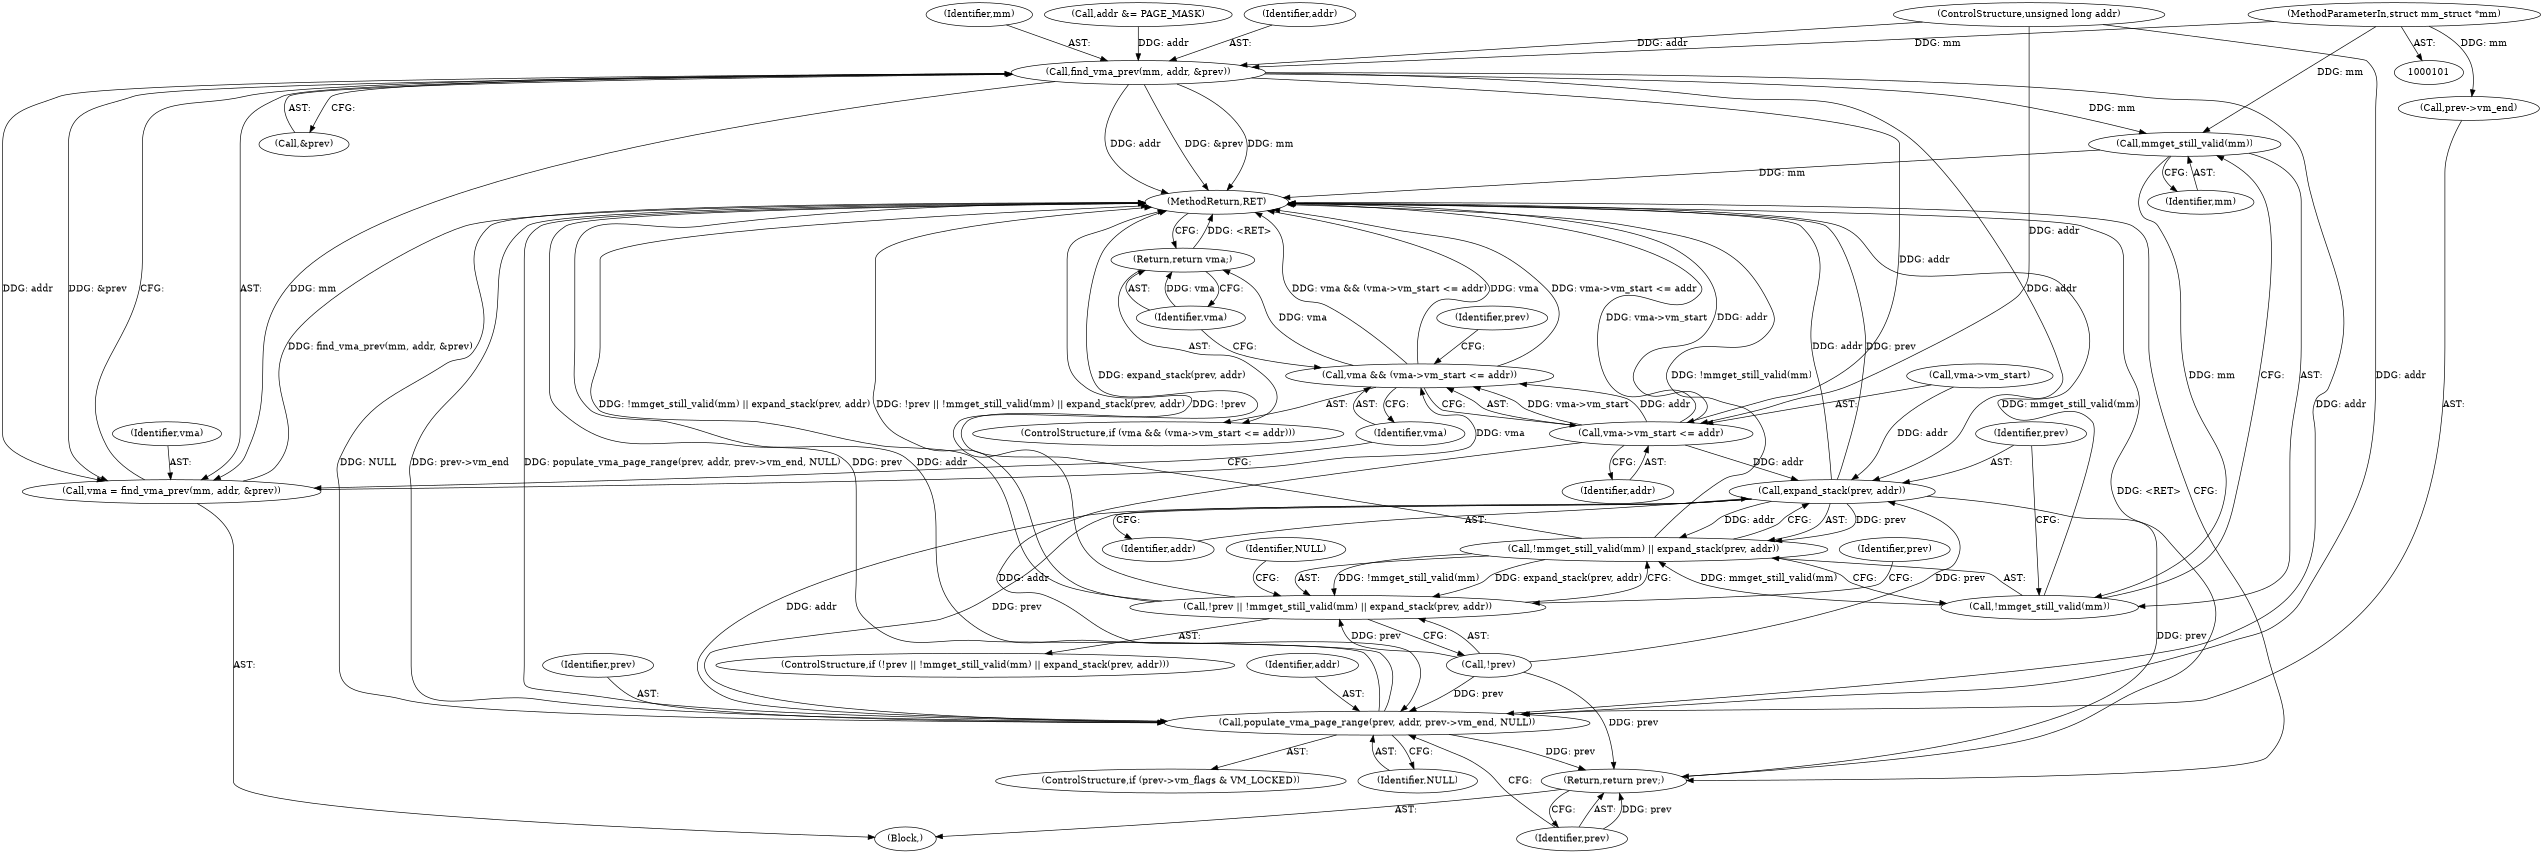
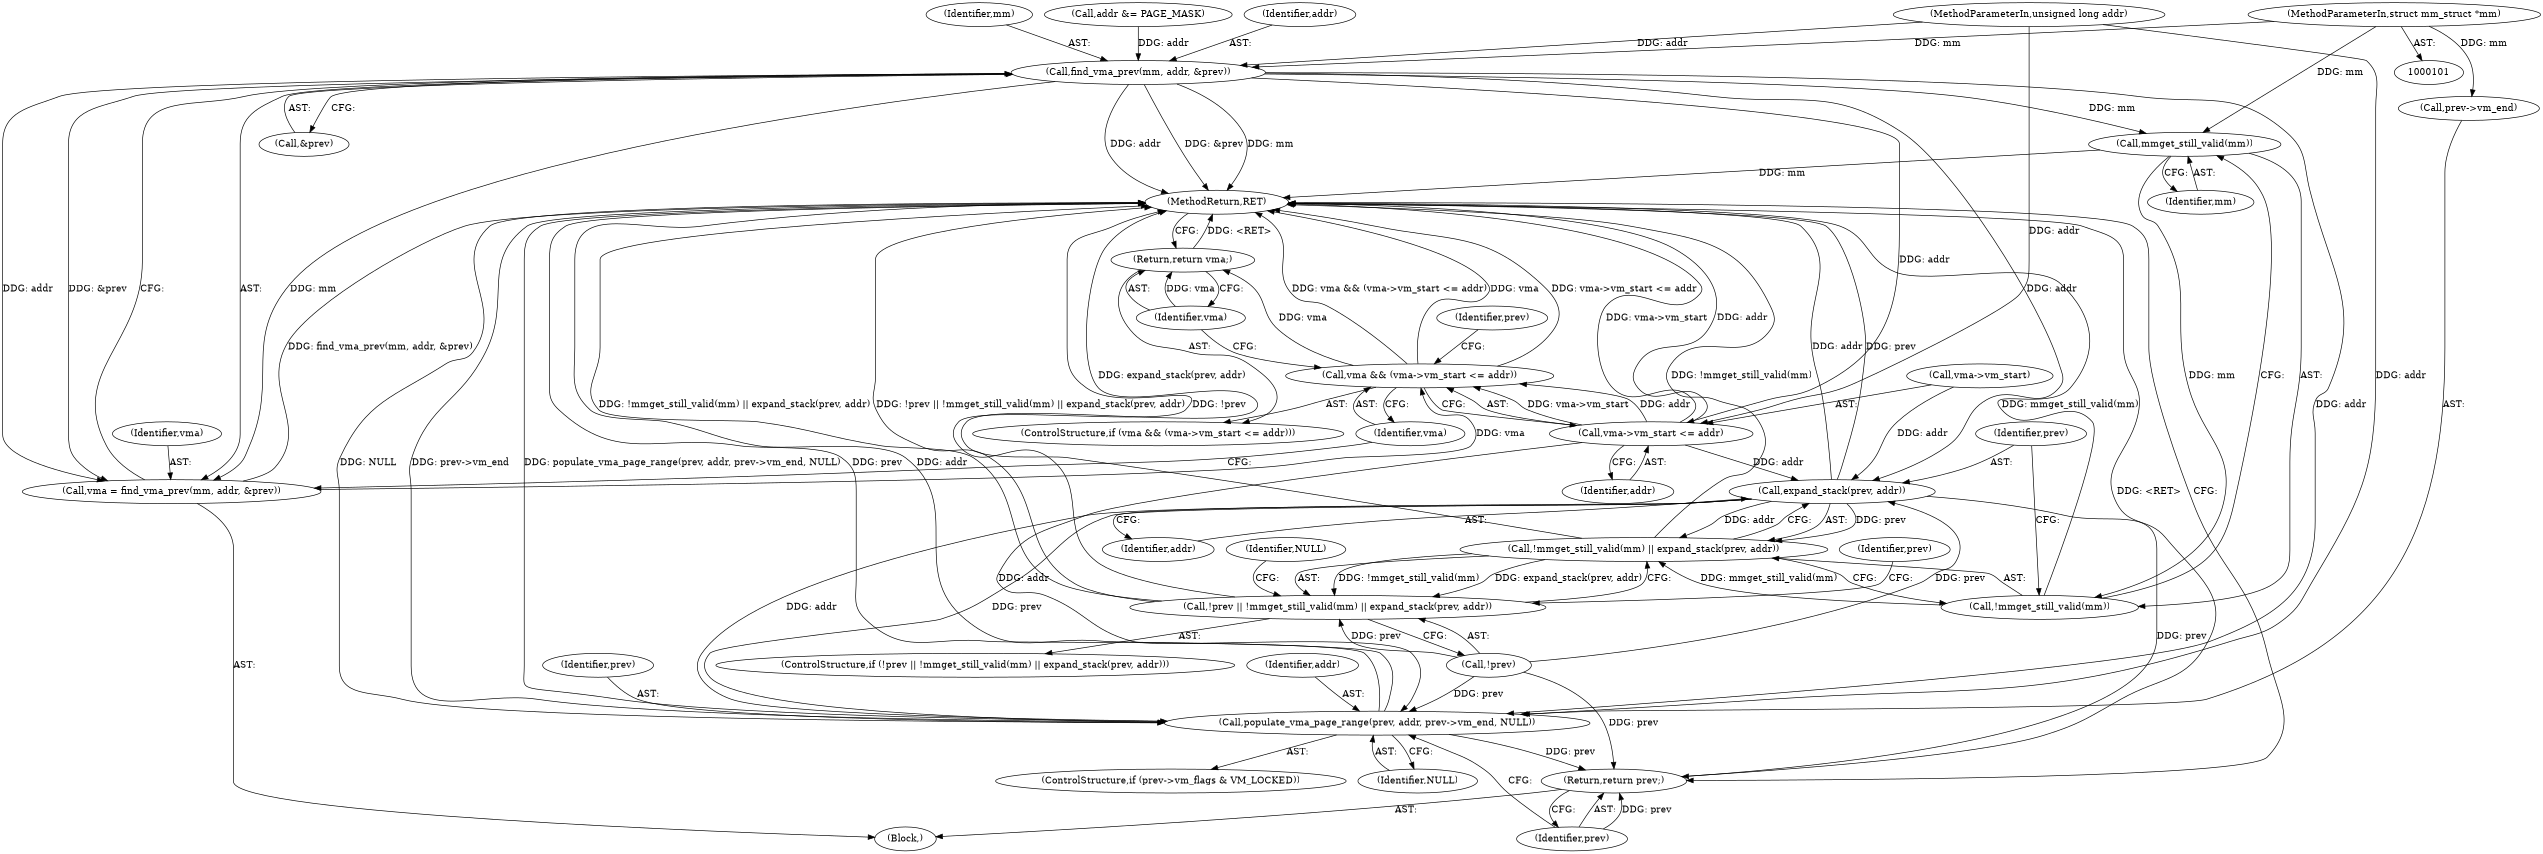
node "(ControlStructure,unsigned long addr)": label "(ControlStructure,unsigned long addr)" -> "(MethodParameterIn,unsigned long addr)"
